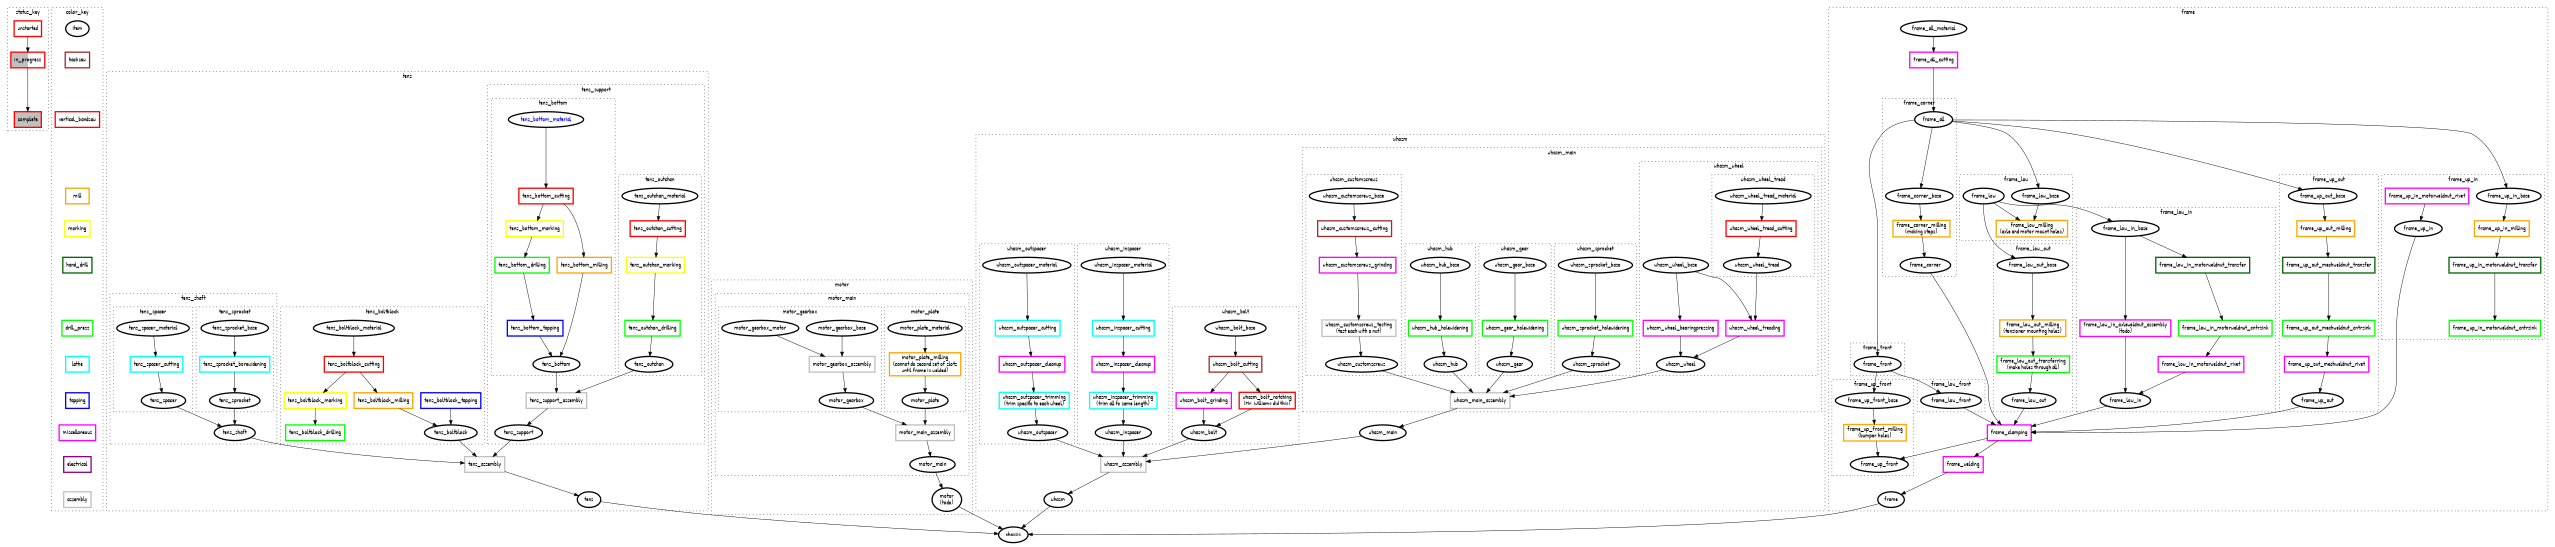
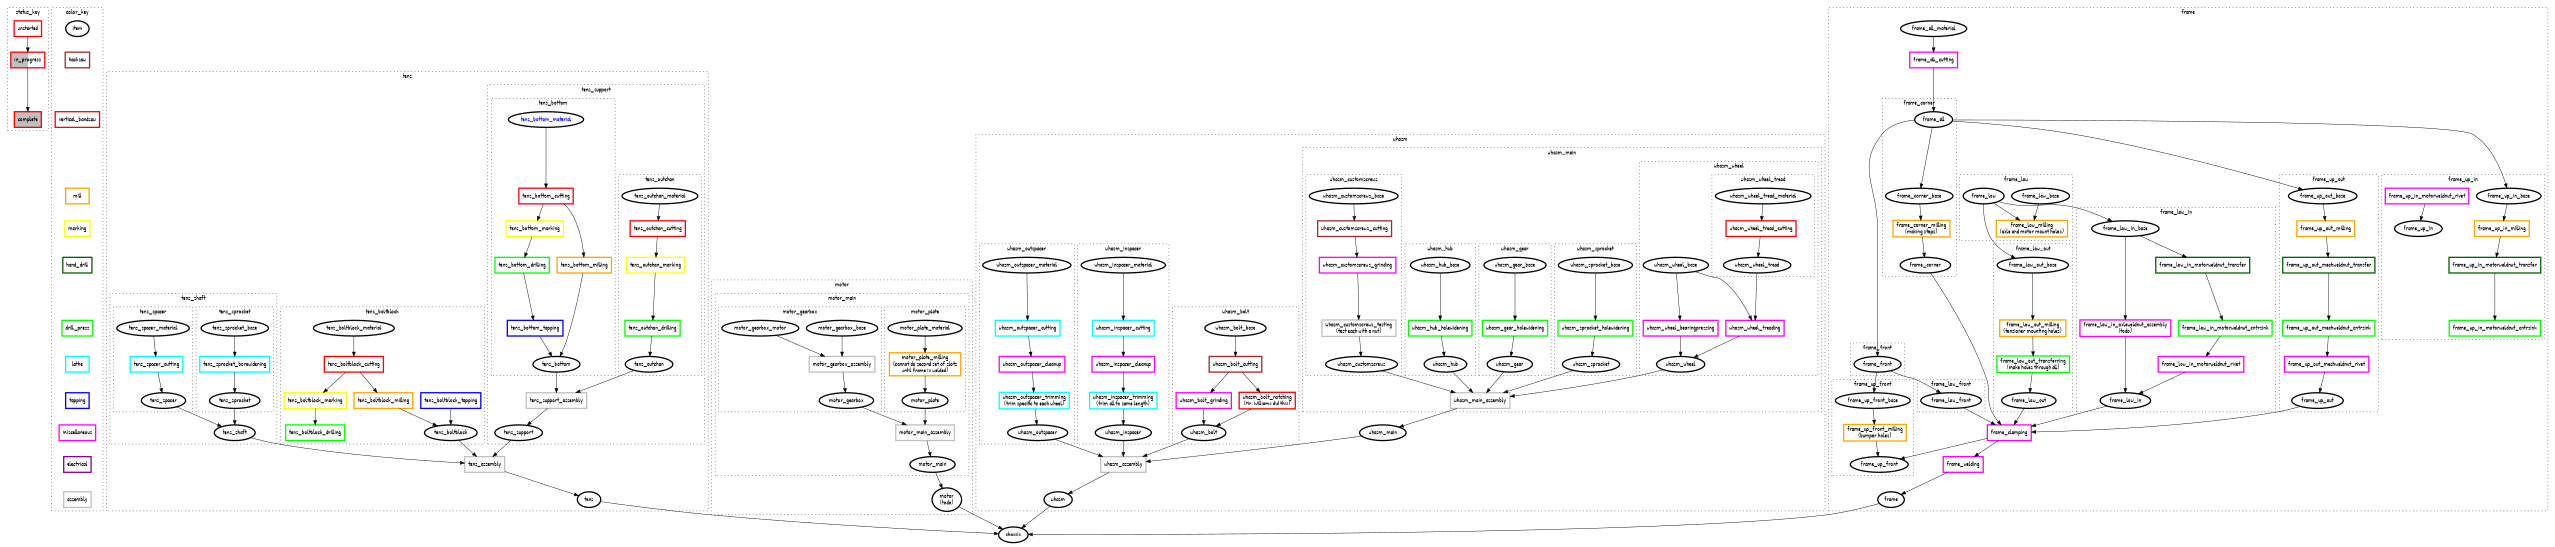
edge "frame_all" -> "frame_low_base": removed
edge "frame_up_in" -> "frame_clamping": removed
